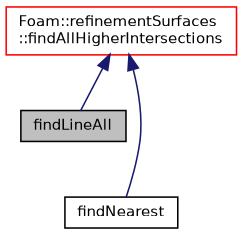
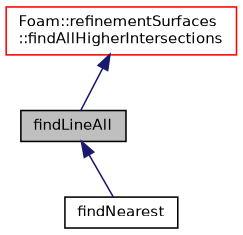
edge "findNearest" -> "Foam::refinementSurfaces ::findAllHigherIntersections": now "findNearest" -> "findLineAll"
